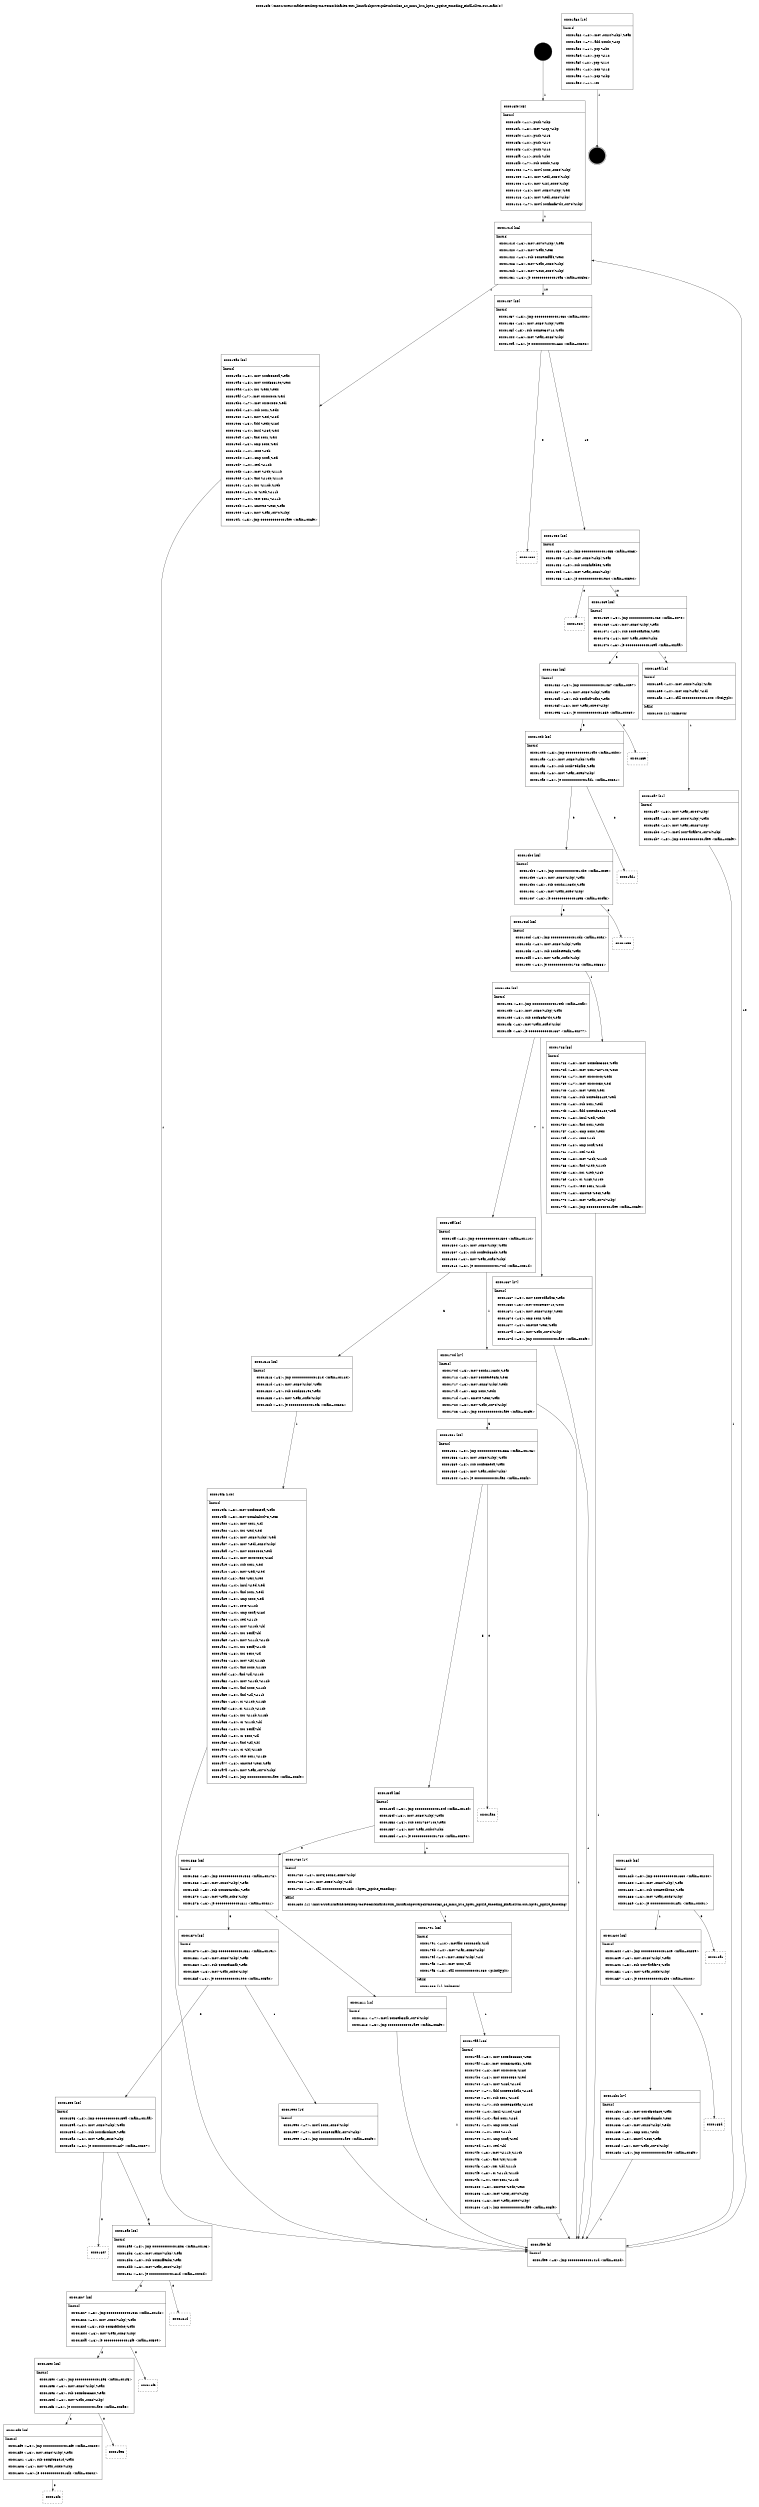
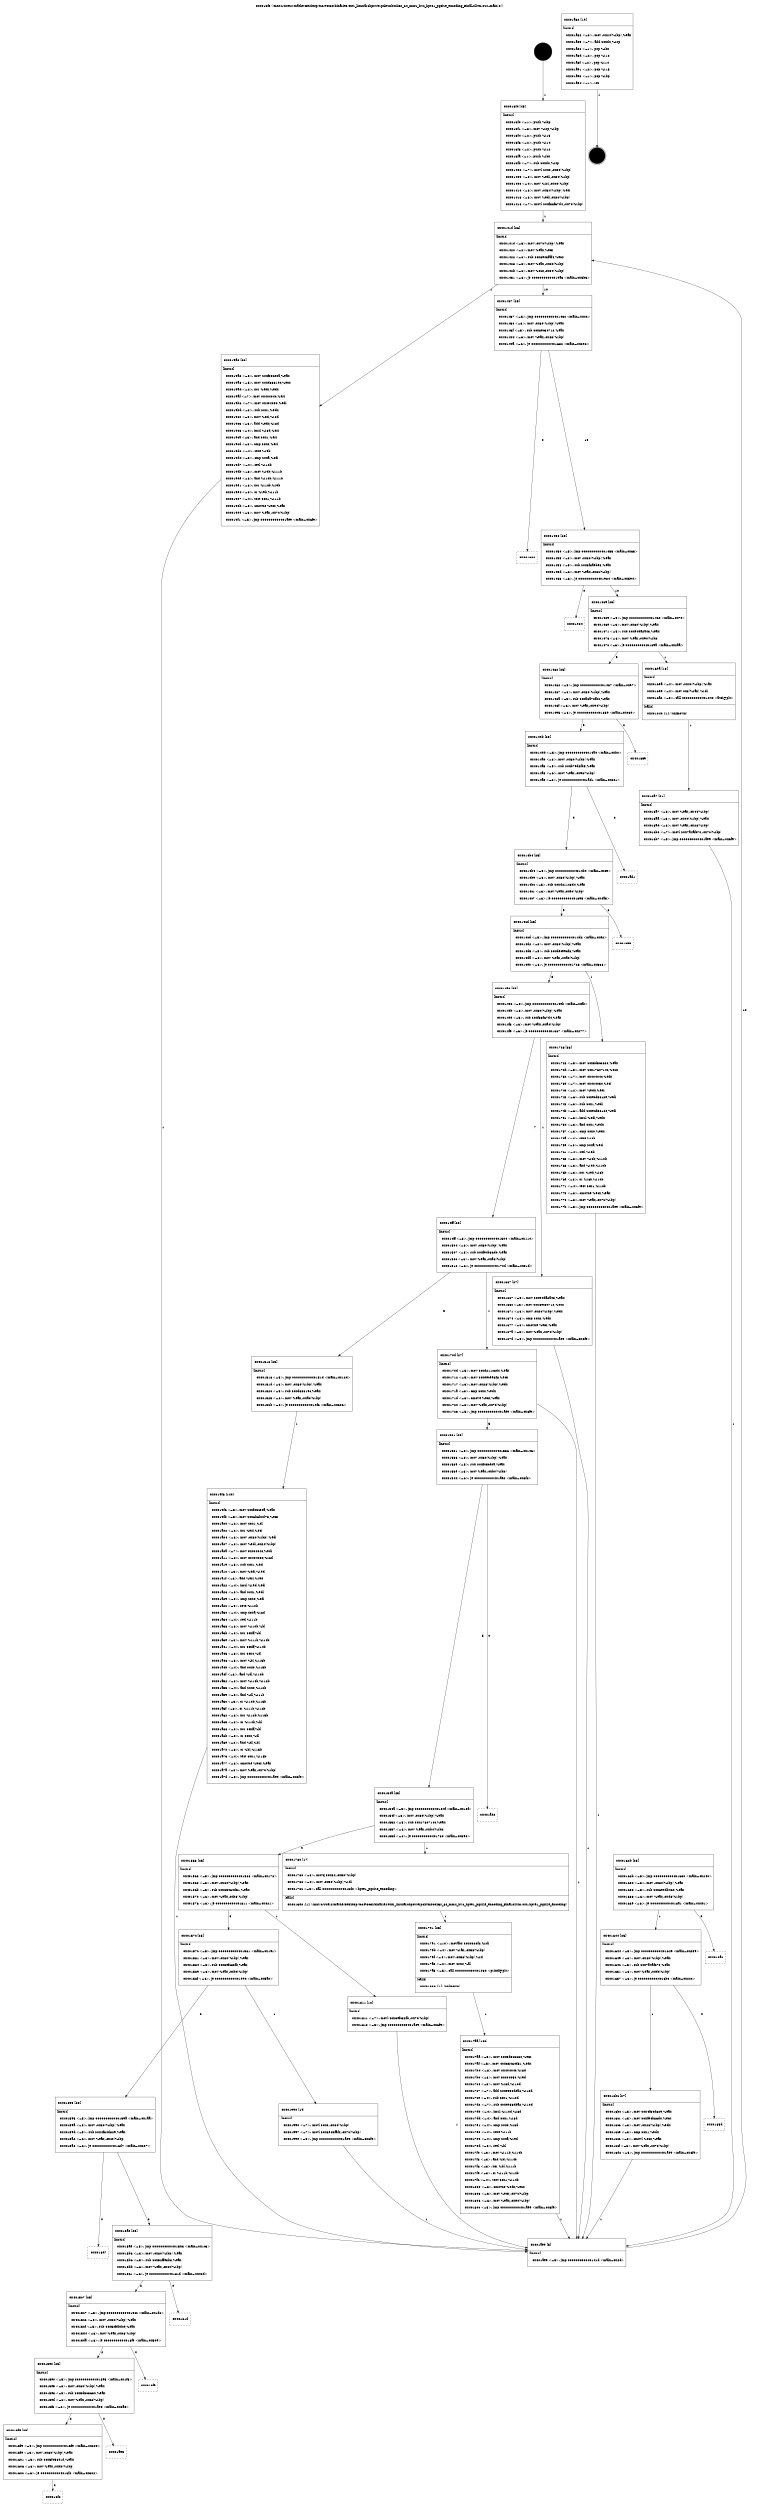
edge "0x4014cd [25]" -> "0x4014e6 [25]": added, label "8"
